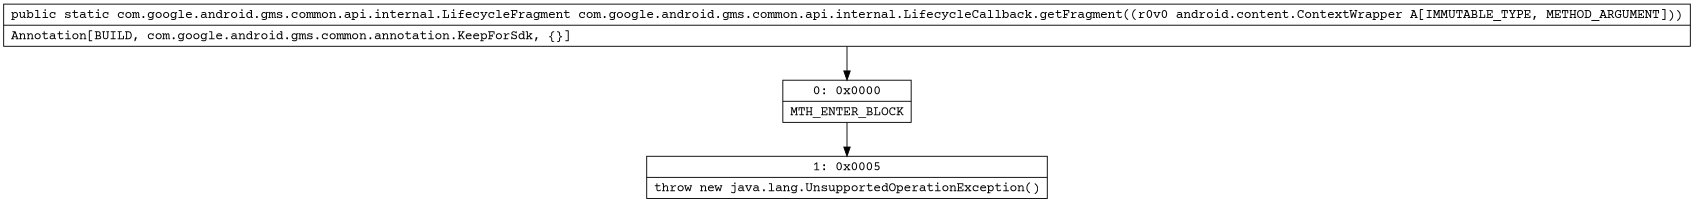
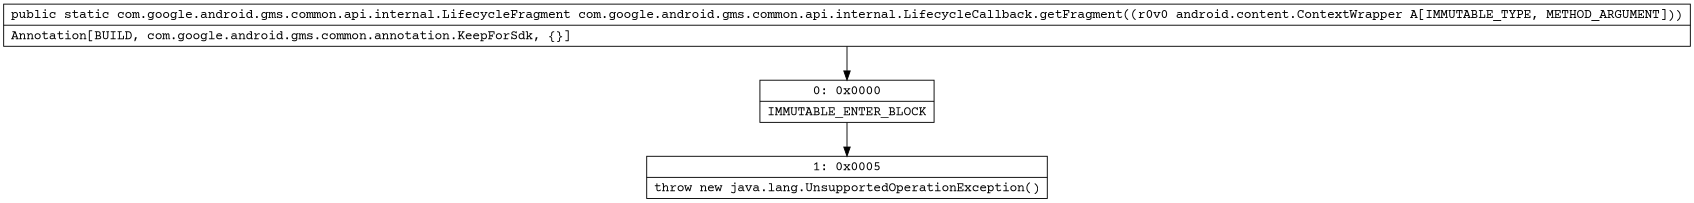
node "0: 0x0000": text "MTH_ENTER_BLOCK" -> "IMMUTABLE_ENTER_BLOCK"
